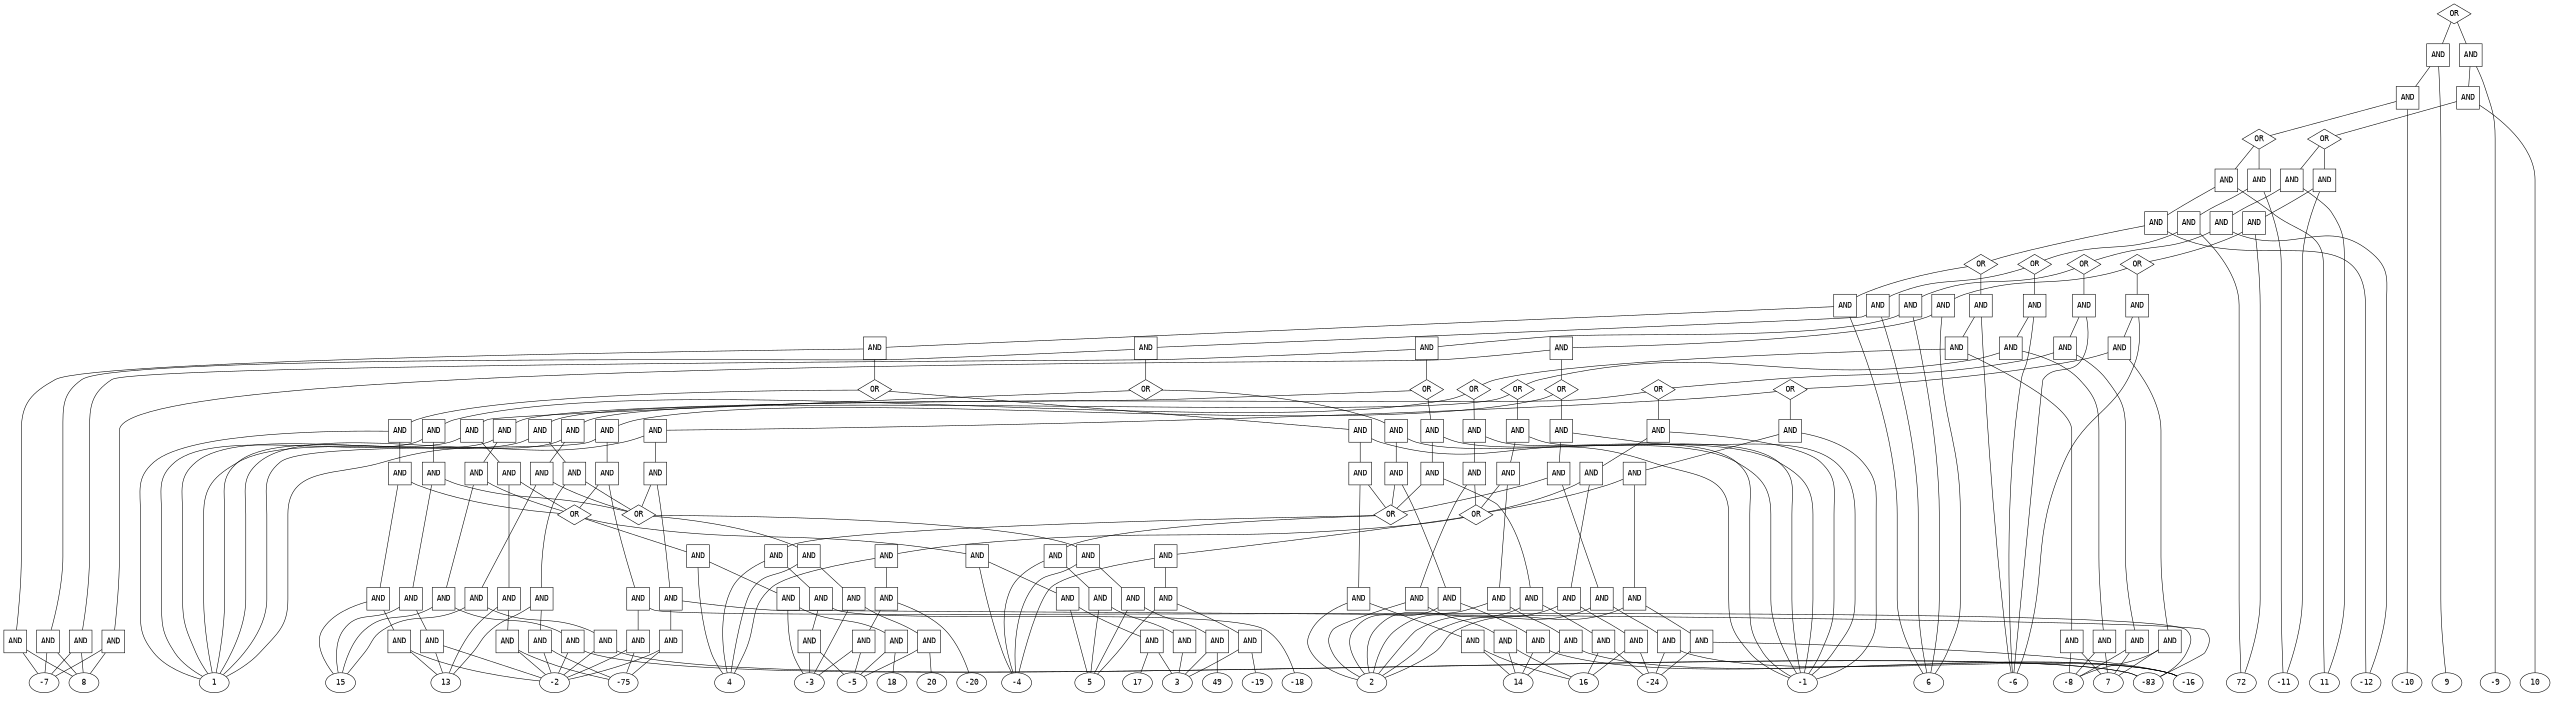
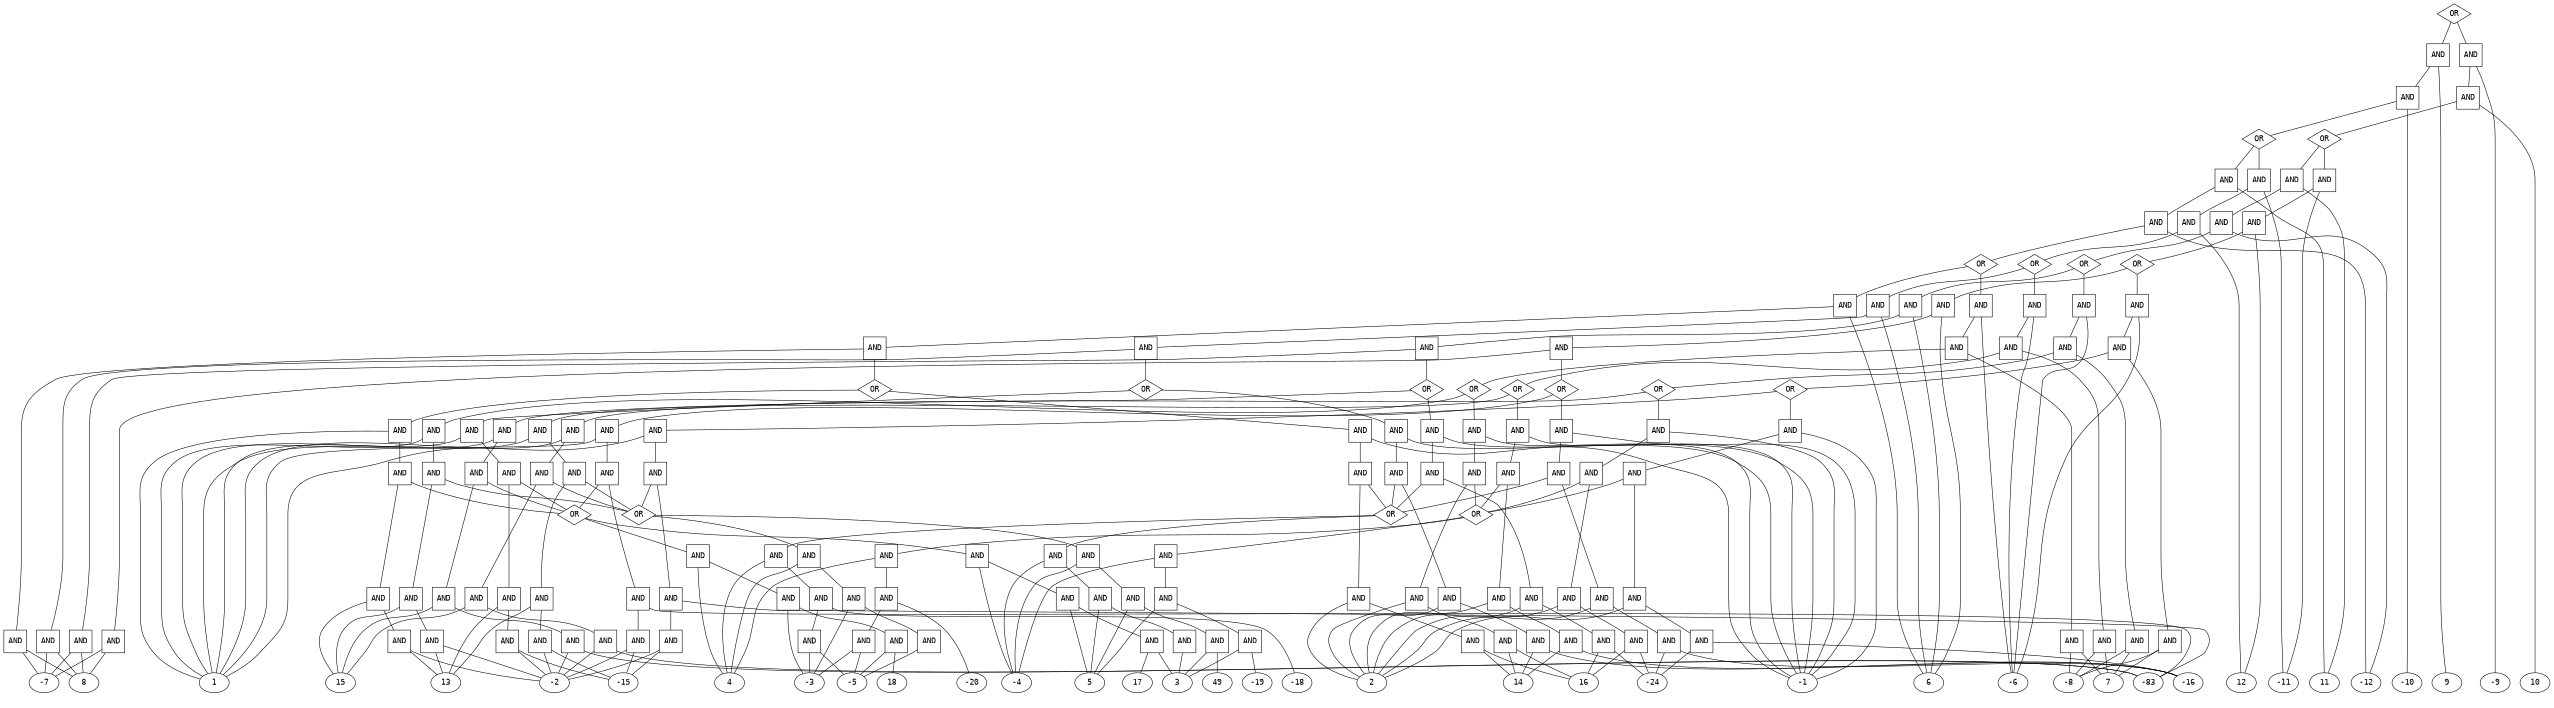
node "-75": label "-75" -> "-15"
node "20": removed
node "72": label "72" -> "12"
